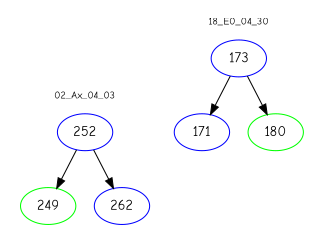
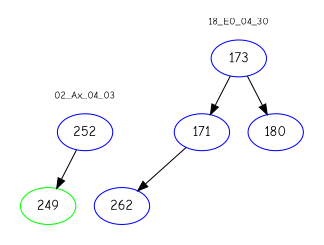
node "180": color green -> blue
edge "252" -> "262": now "171" -> "262"
